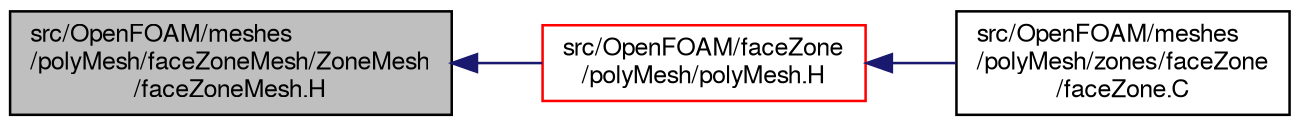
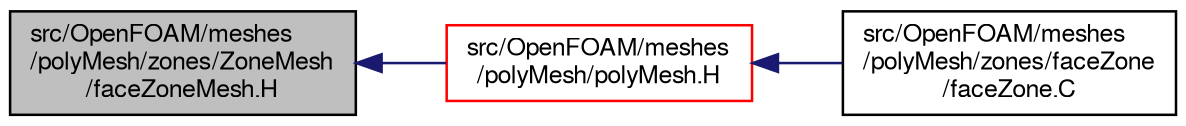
node "src/OpenFOAM/meshes /polyMesh/faceZoneMesh/ZoneMesh /faceZoneMesh.H": label "src/OpenFOAM/meshes /polyMesh/faceZoneMesh/ZoneMesh /faceZoneMesh.H" -> "src/OpenFOAM/meshes /polyMesh/zones/ZoneMesh /faceZoneMesh.H"
node "src/OpenFOAM/faceZone /polyMesh/polyMesh.H": label "src/OpenFOAM/faceZone /polyMesh/polyMesh.H" -> "src/OpenFOAM/meshes /polyMesh/polyMesh.H"
